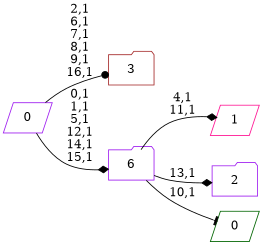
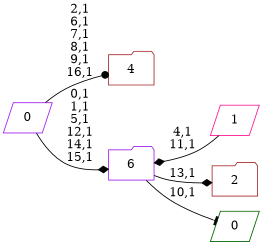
node "3": label "3" -> "4"
edge "6" -> "1": reversed
node "2": color purple -> brown
